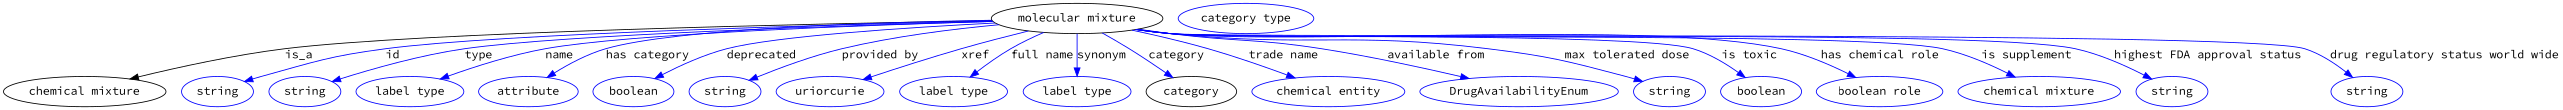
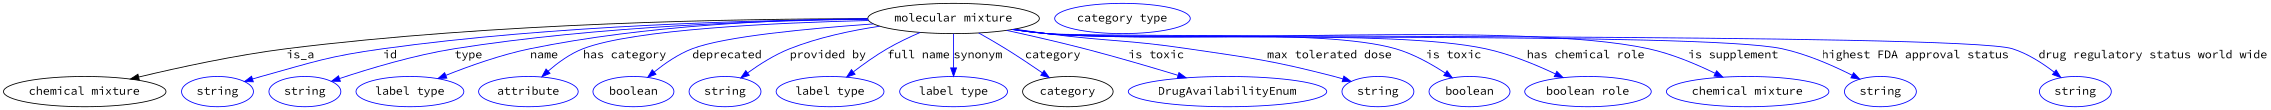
edge "molecular mixture" -> "DrugAvailabilityEnum": label "available from" -> "is toxic"
node "uriorcurie": removed
node "chemical entity": removed
